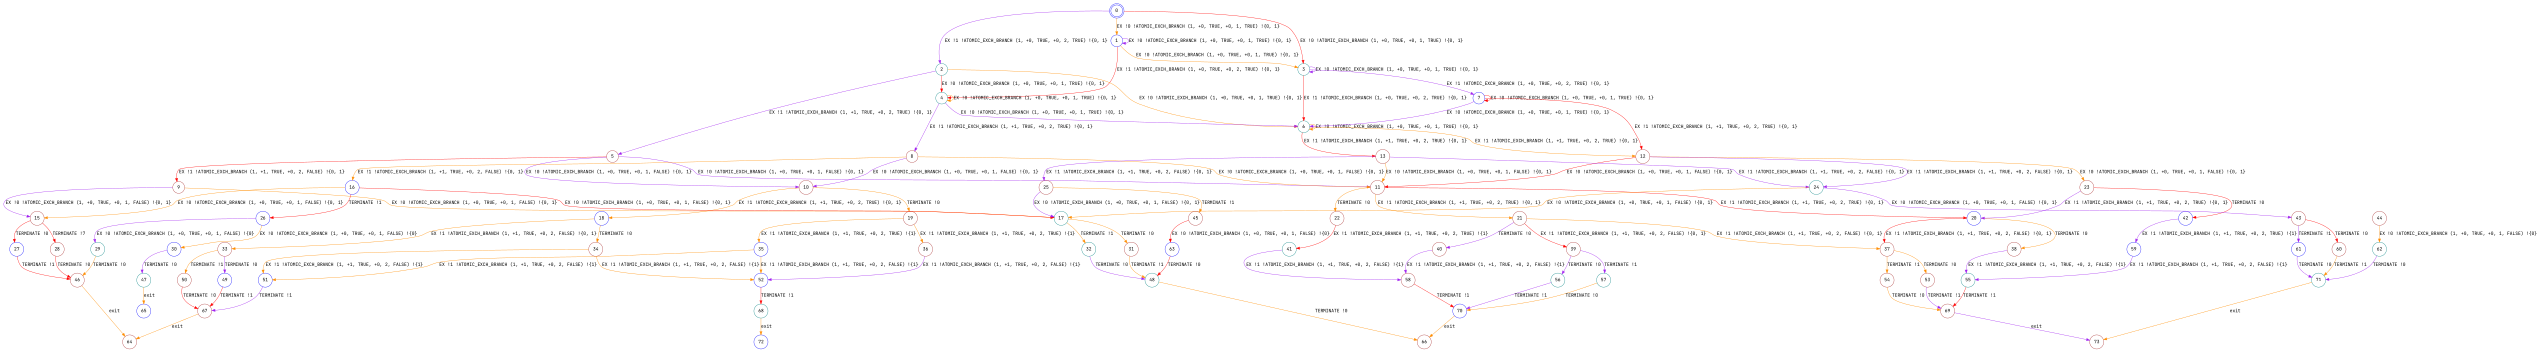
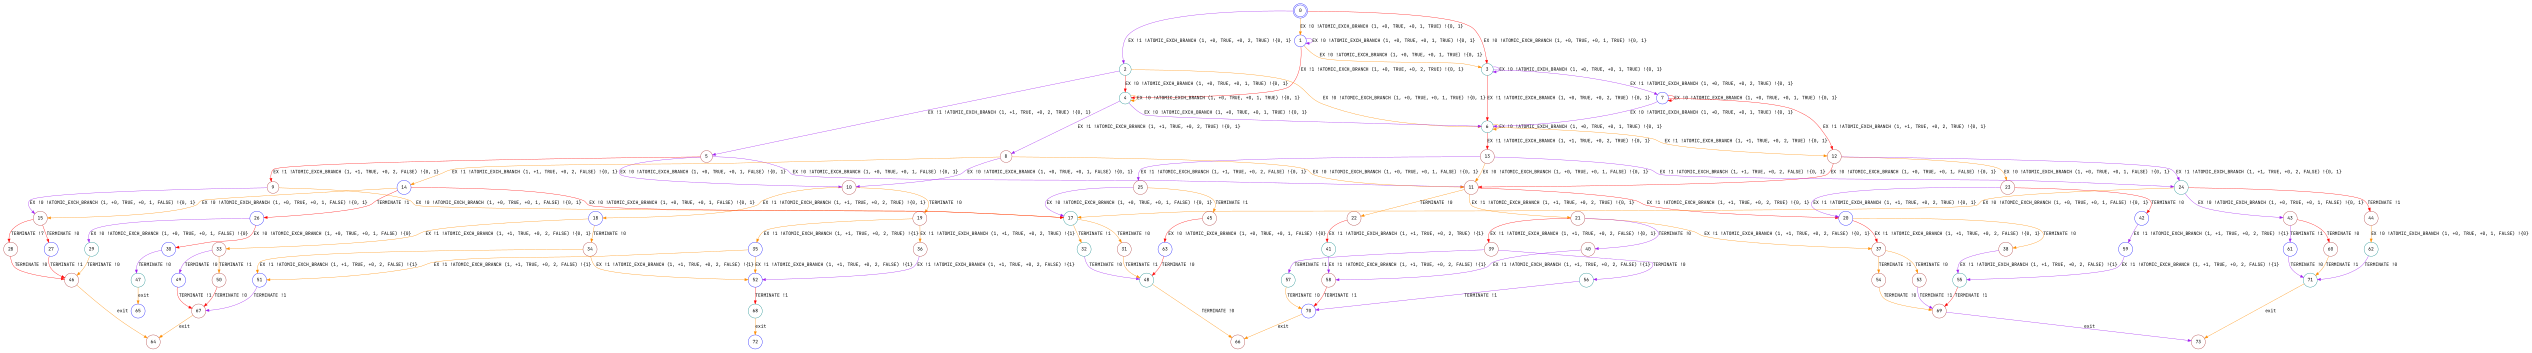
node "16": label "16" -> "14"
edge "24" -> "44": added, label "TERMINATE !1"
edge "26" -> "30": color darkorange -> red
